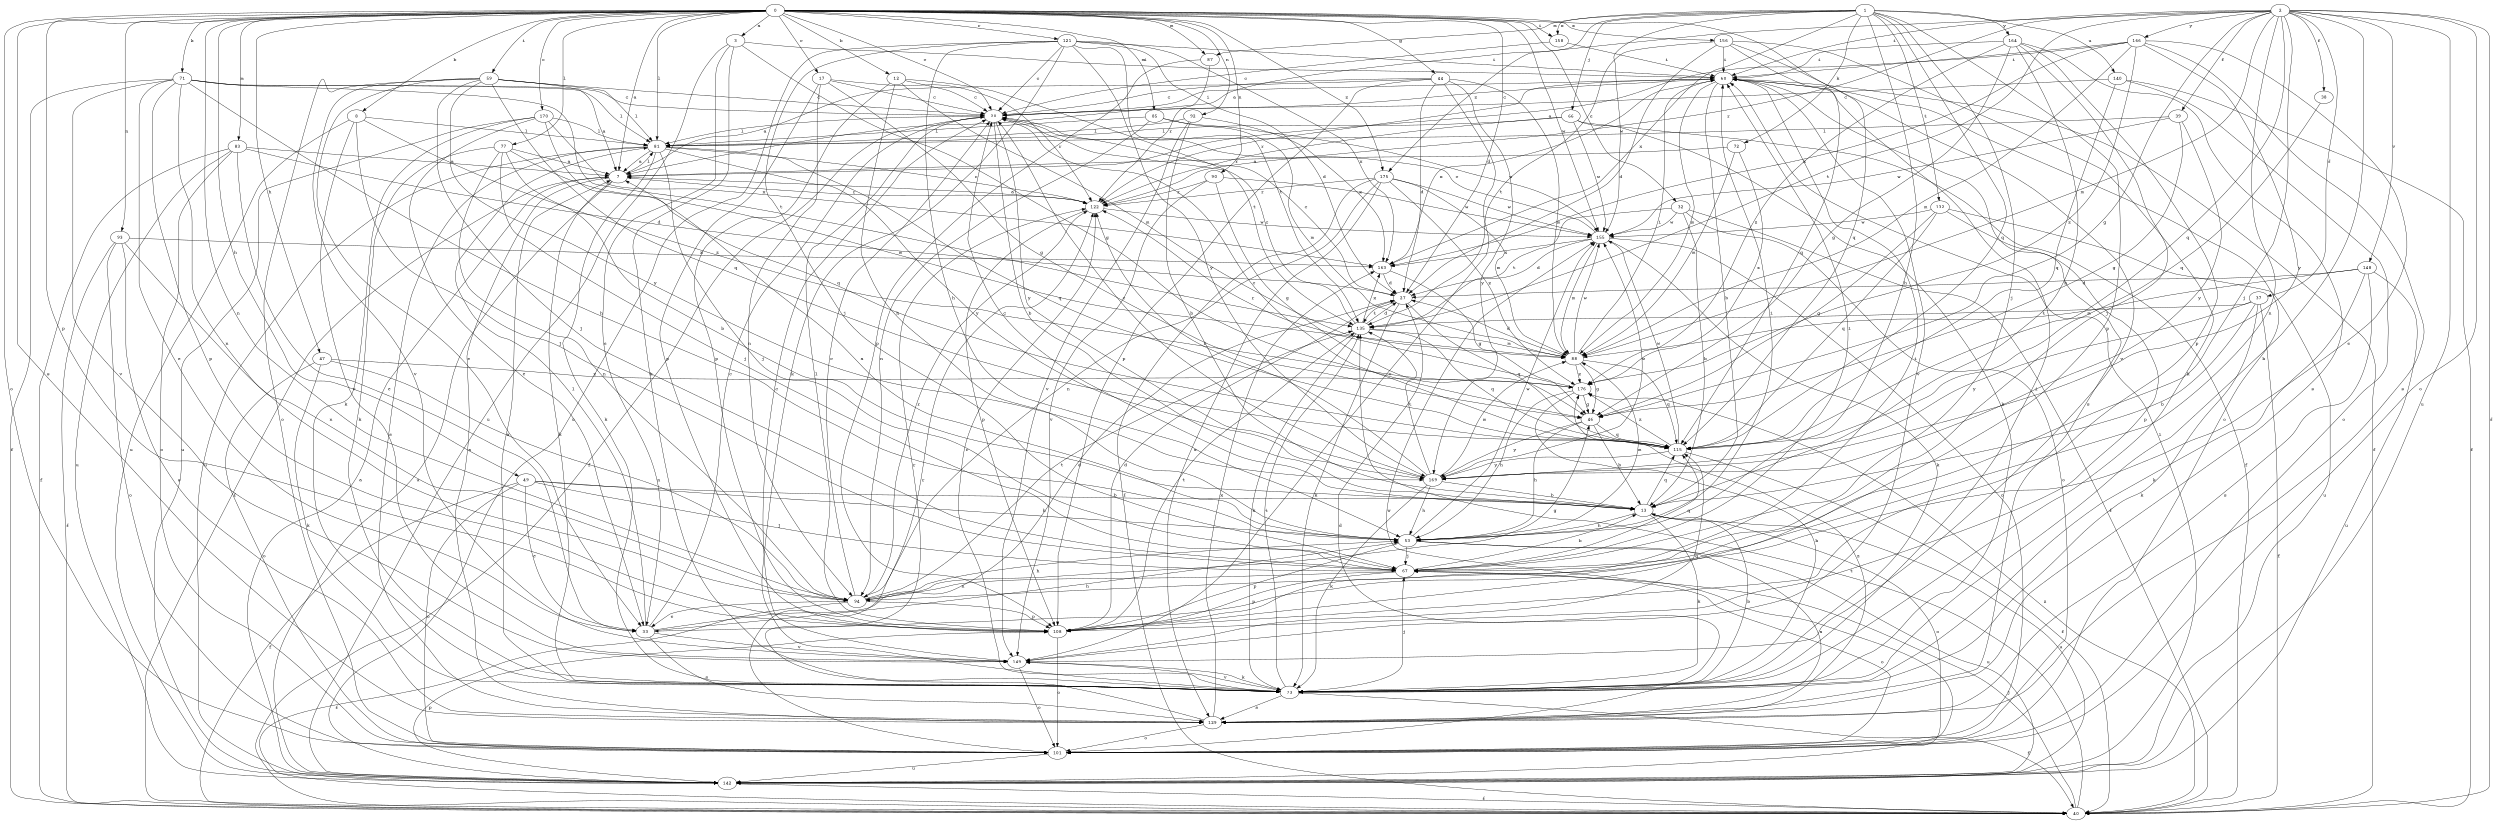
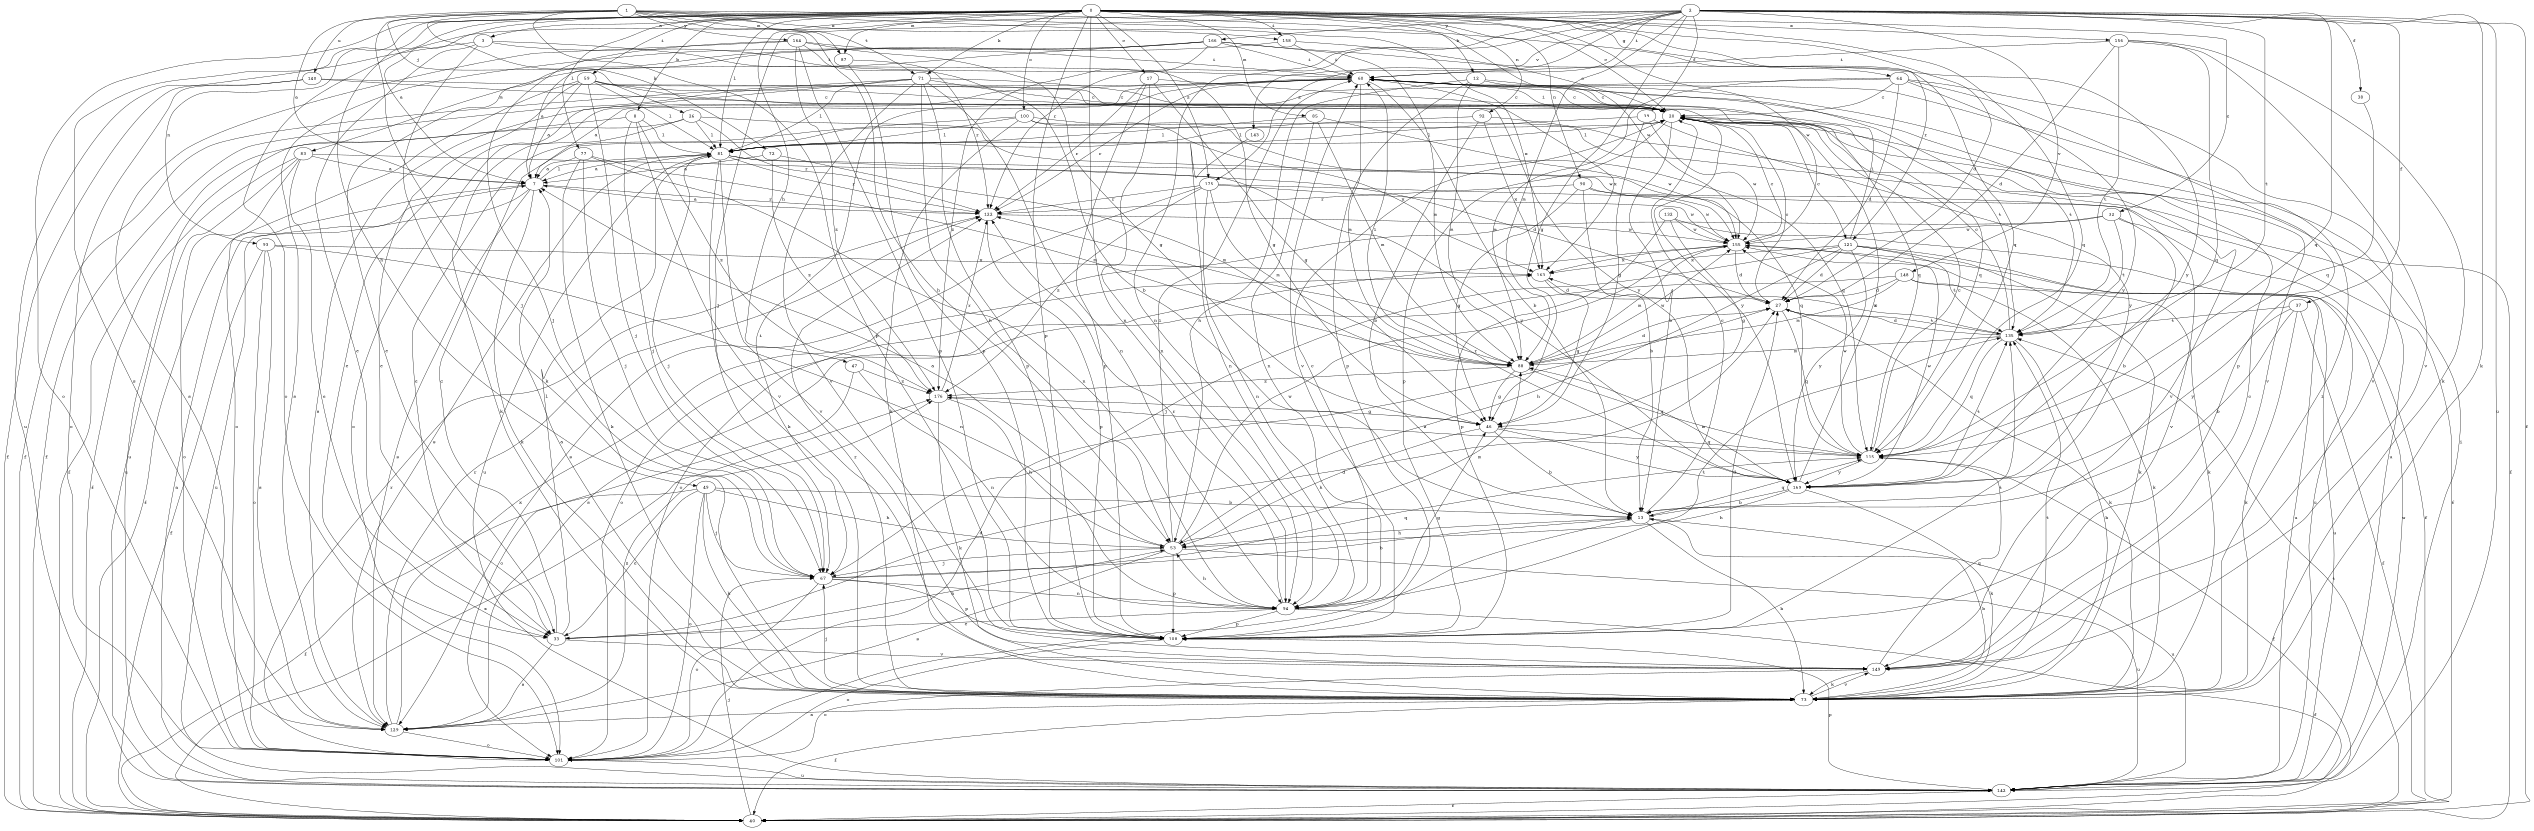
edge "0" -> "83": now "158" -> "83"
edge "121" -> "20": reversed
node "44": label "44" -> "64"
edge "1" -> "132": now "1" -> "71"
node "170": label "170" -> "100"
node "66": label "66" -> "26"
node "143": added
edge "166" -> "163": removed, label "x"
edge "132" -> "115": removed, label "q"
edge "108" -> "60": label "i" -> "v"
edge "20" -> "108": label "l" -> "p"
edge "67" -> "60": reversed
edge "77" -> "13": now "90" -> "13"
edge "59" -> "149": now "81" -> "149"
edge "47" -> "73": now "49" -> "73"
